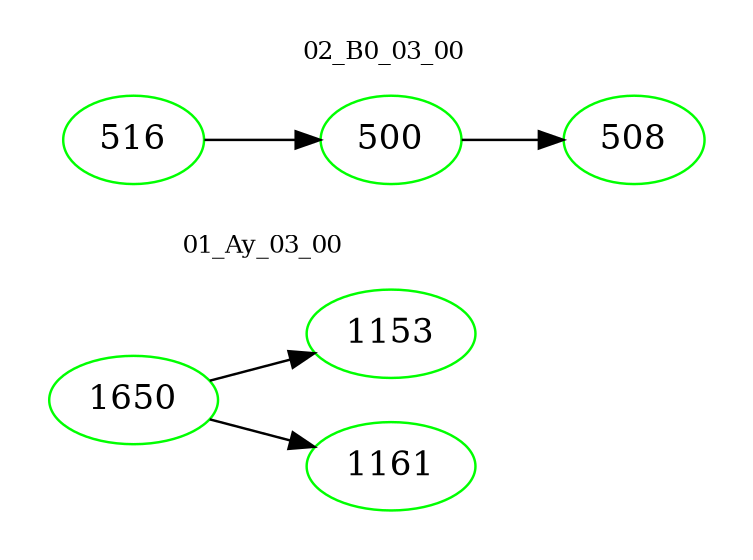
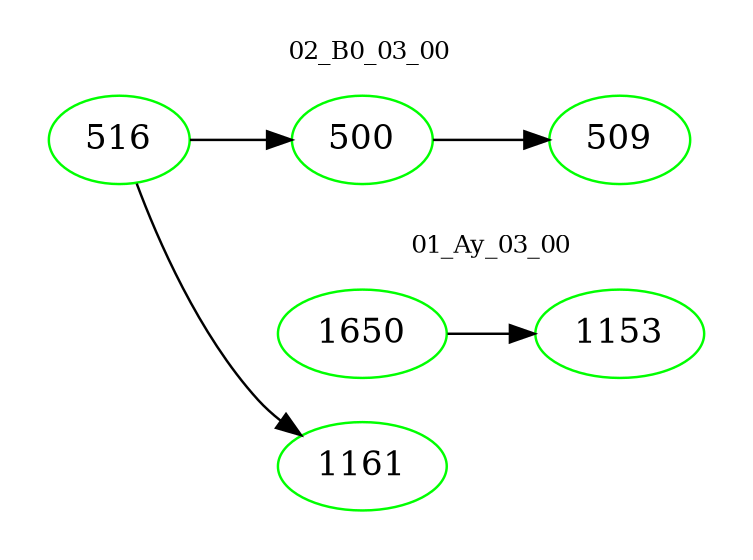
node "508": label "508" -> "509"
edge "1650" -> "1161": now "516" -> "1161"
